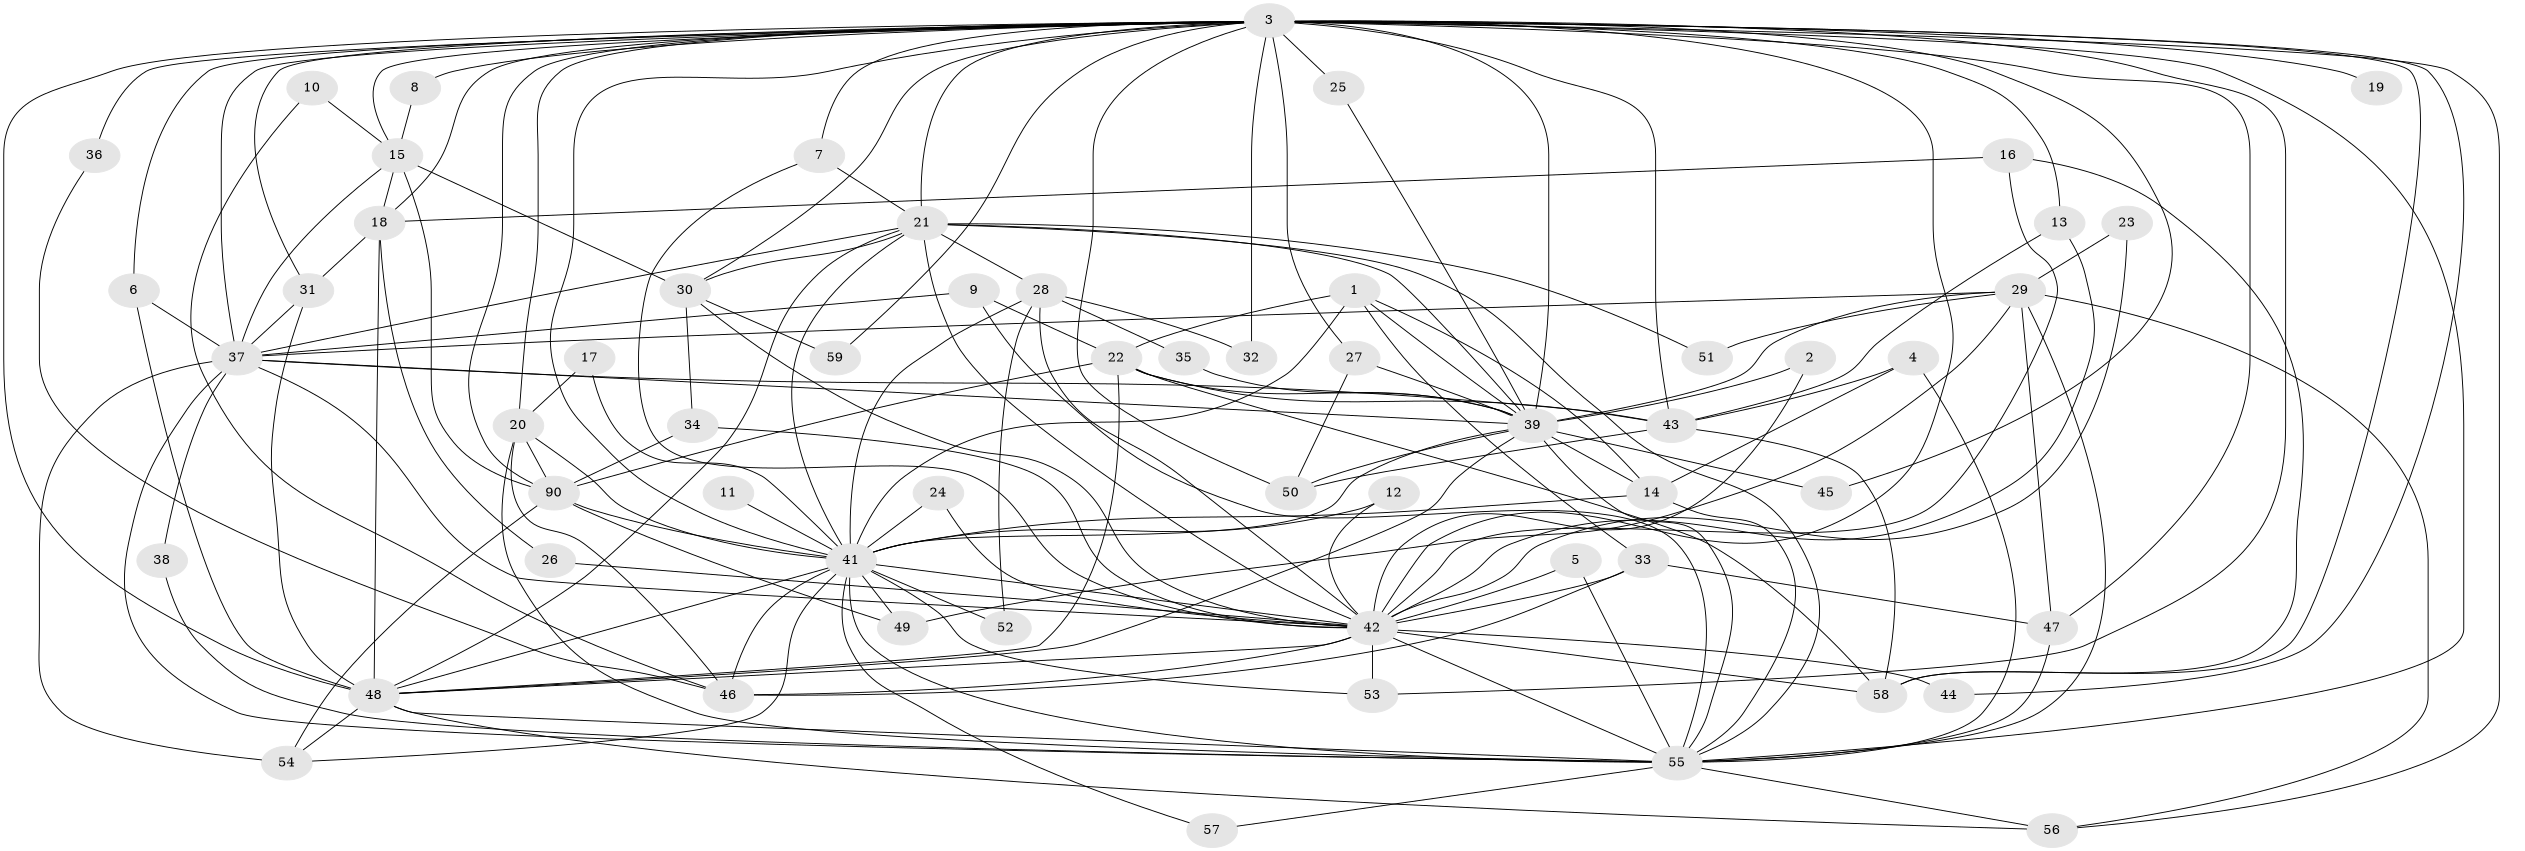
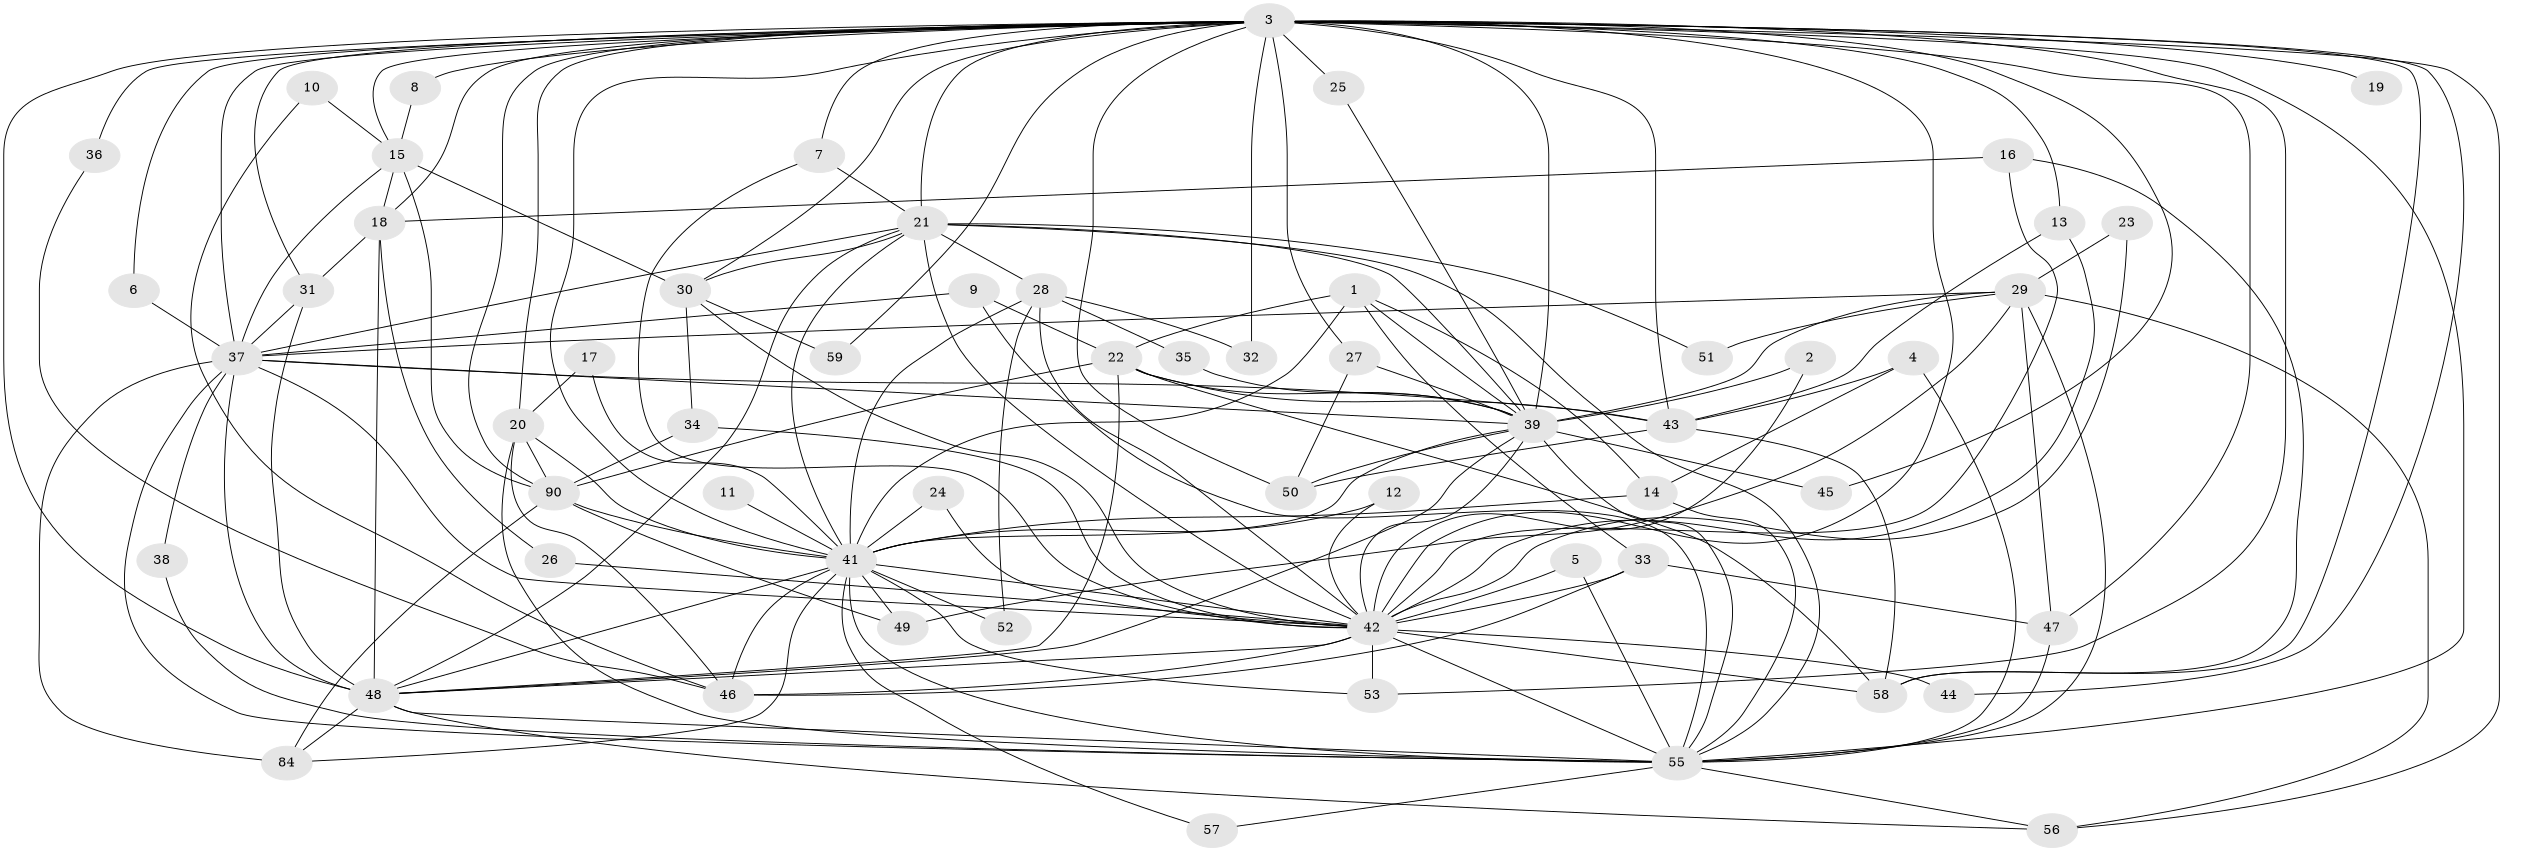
edge "39" -- "14": now "39" -- "42"
edge "6" -- "48": now "37" -- "48"
node "54": label "54" -> "84"
